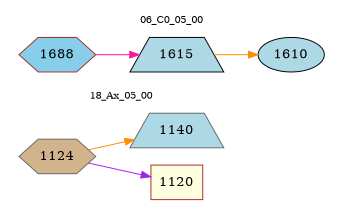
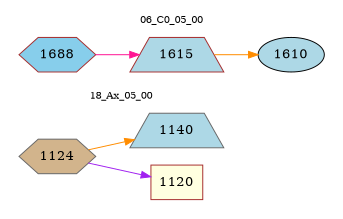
node "1615": color black -> brown
